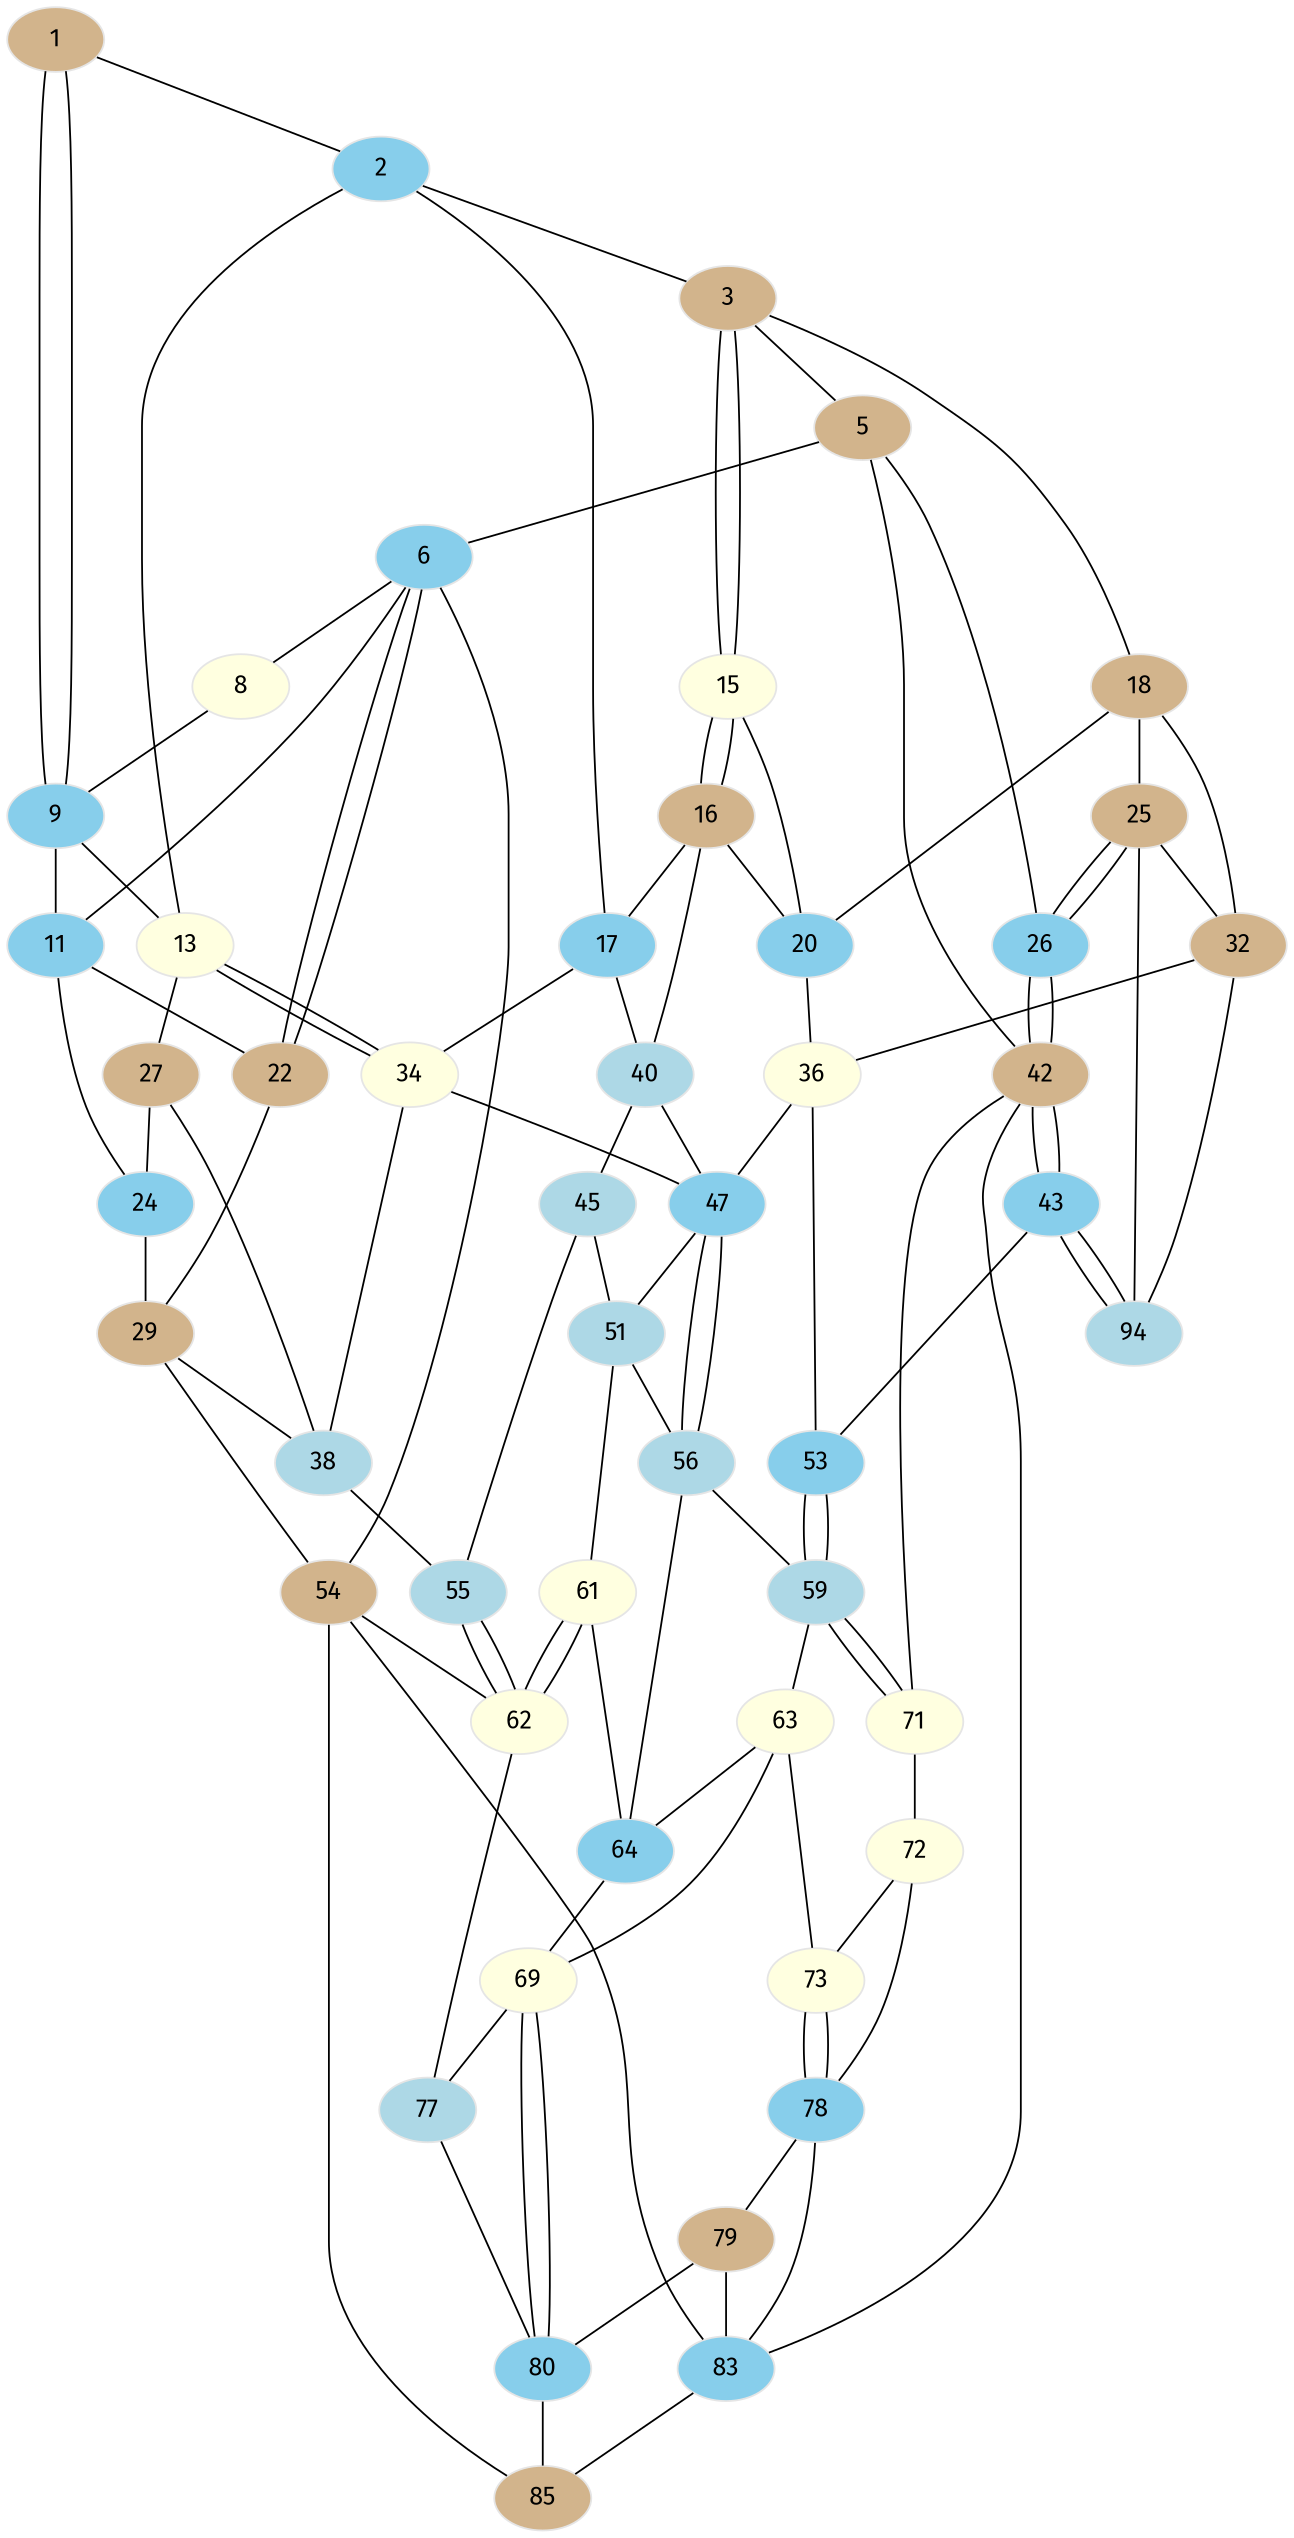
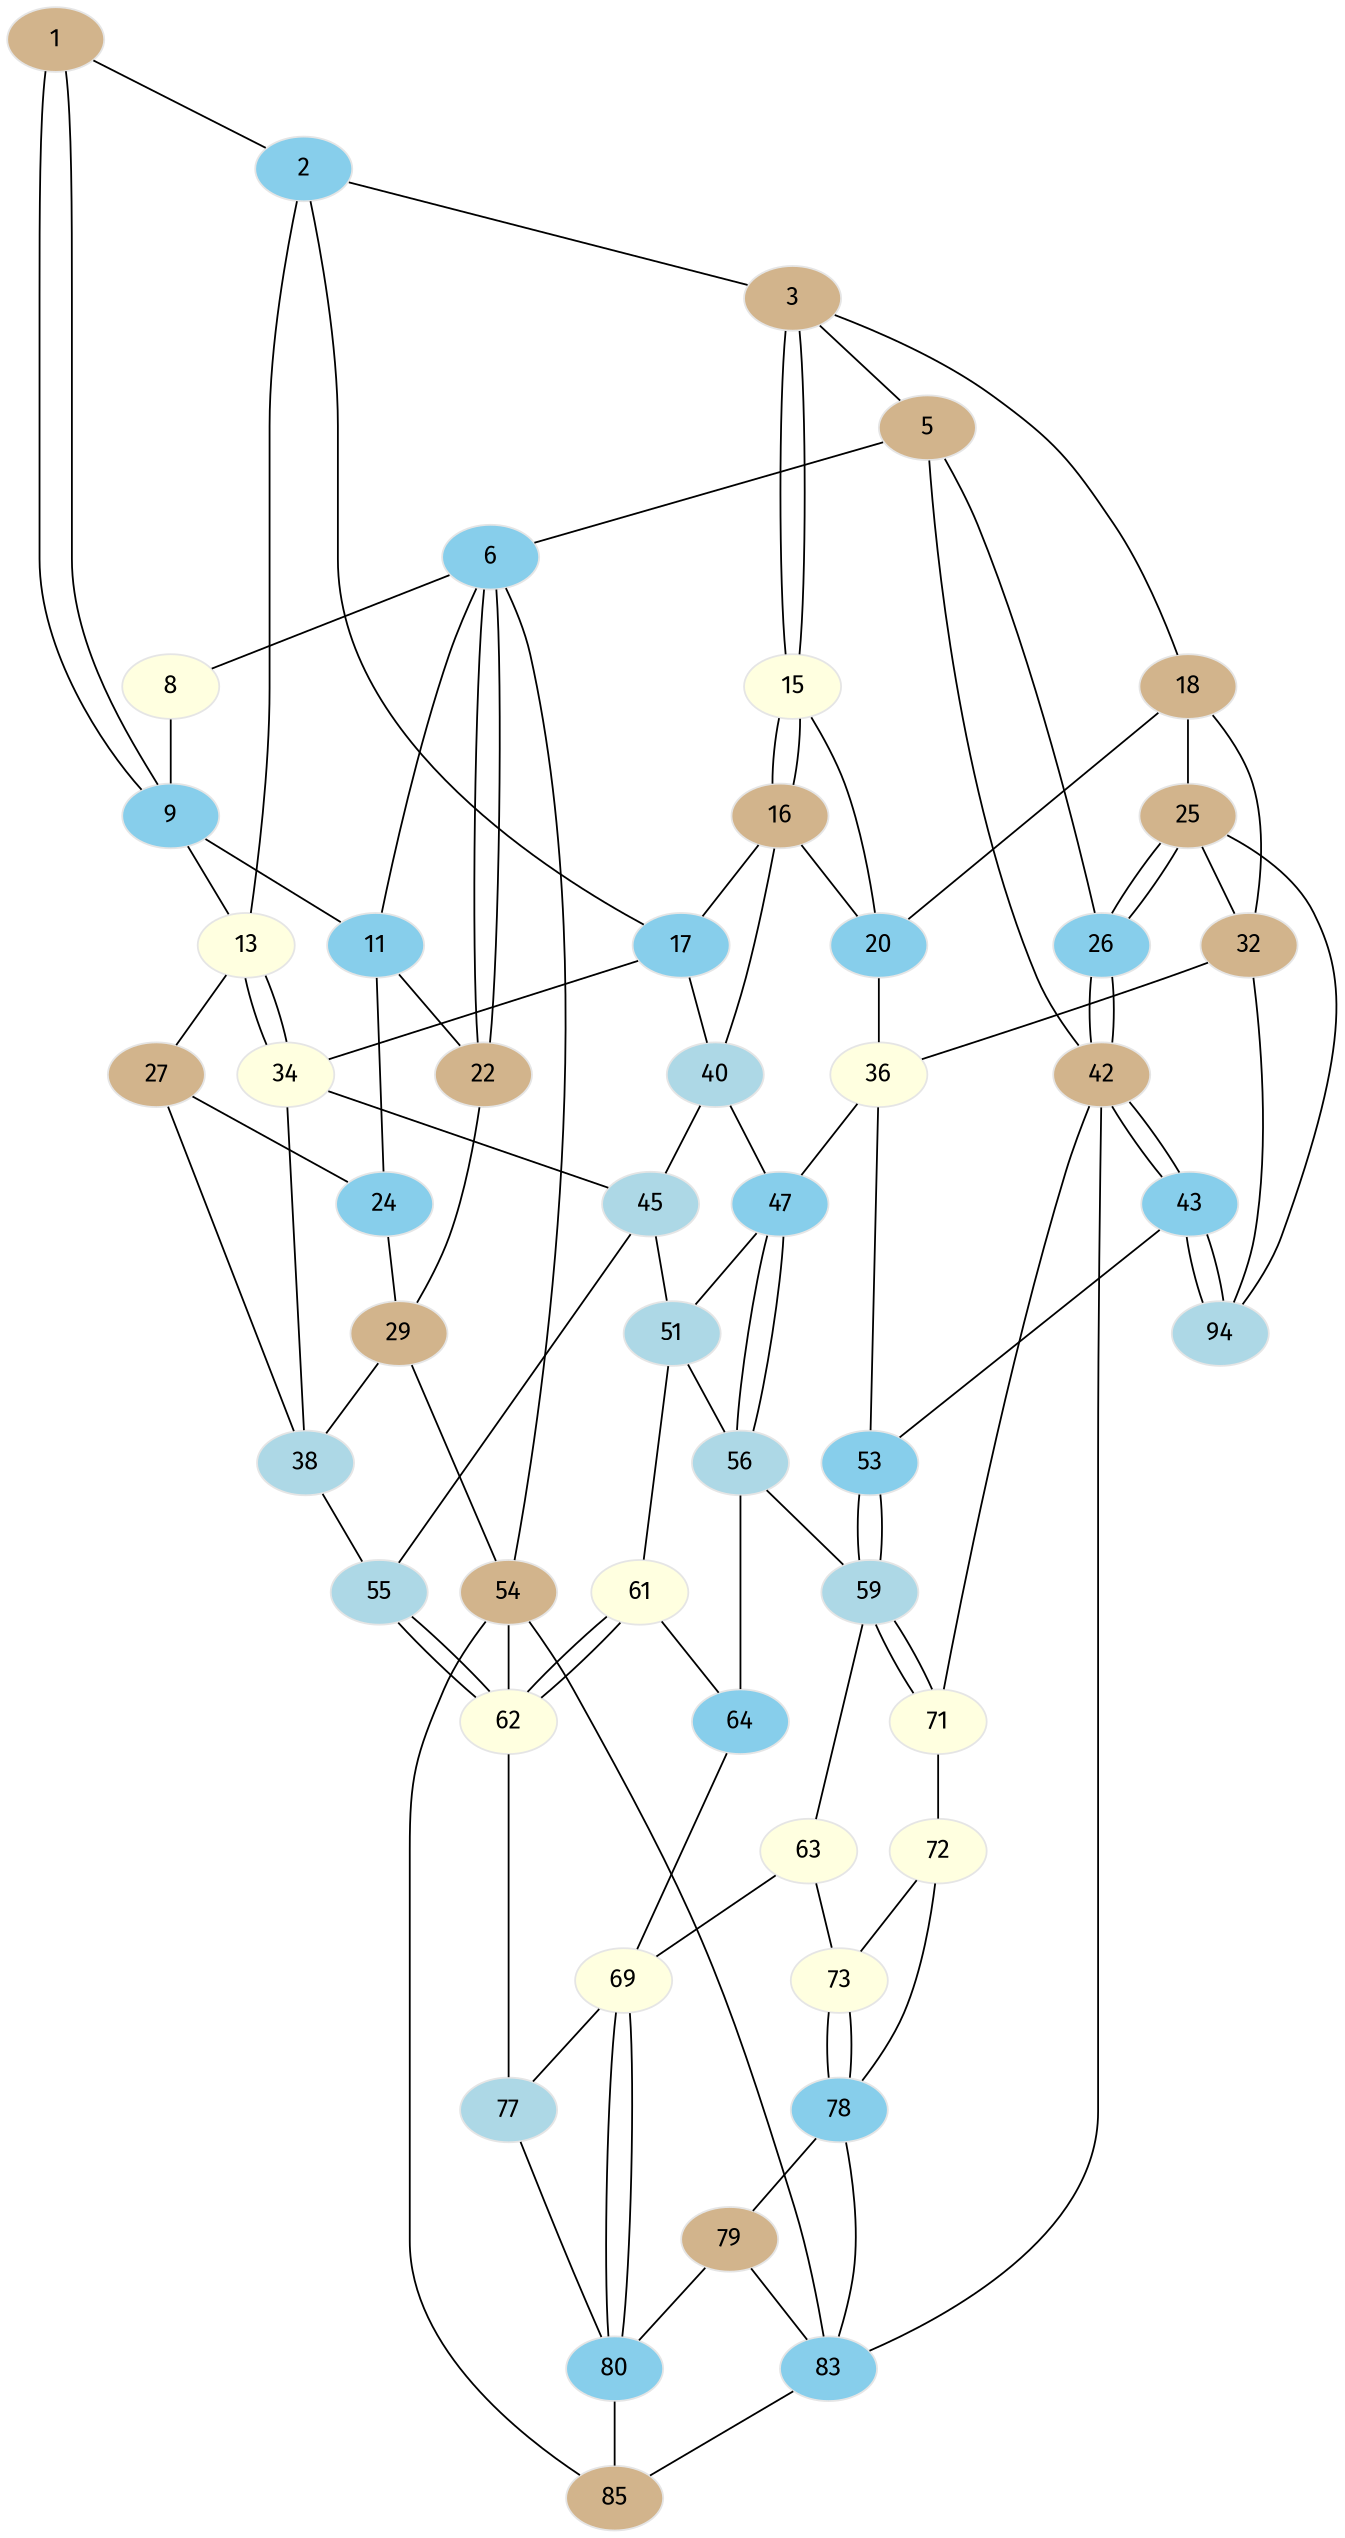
edge "34" -- "47": now "34" -- "45"
edge "63" -- "64": removed
